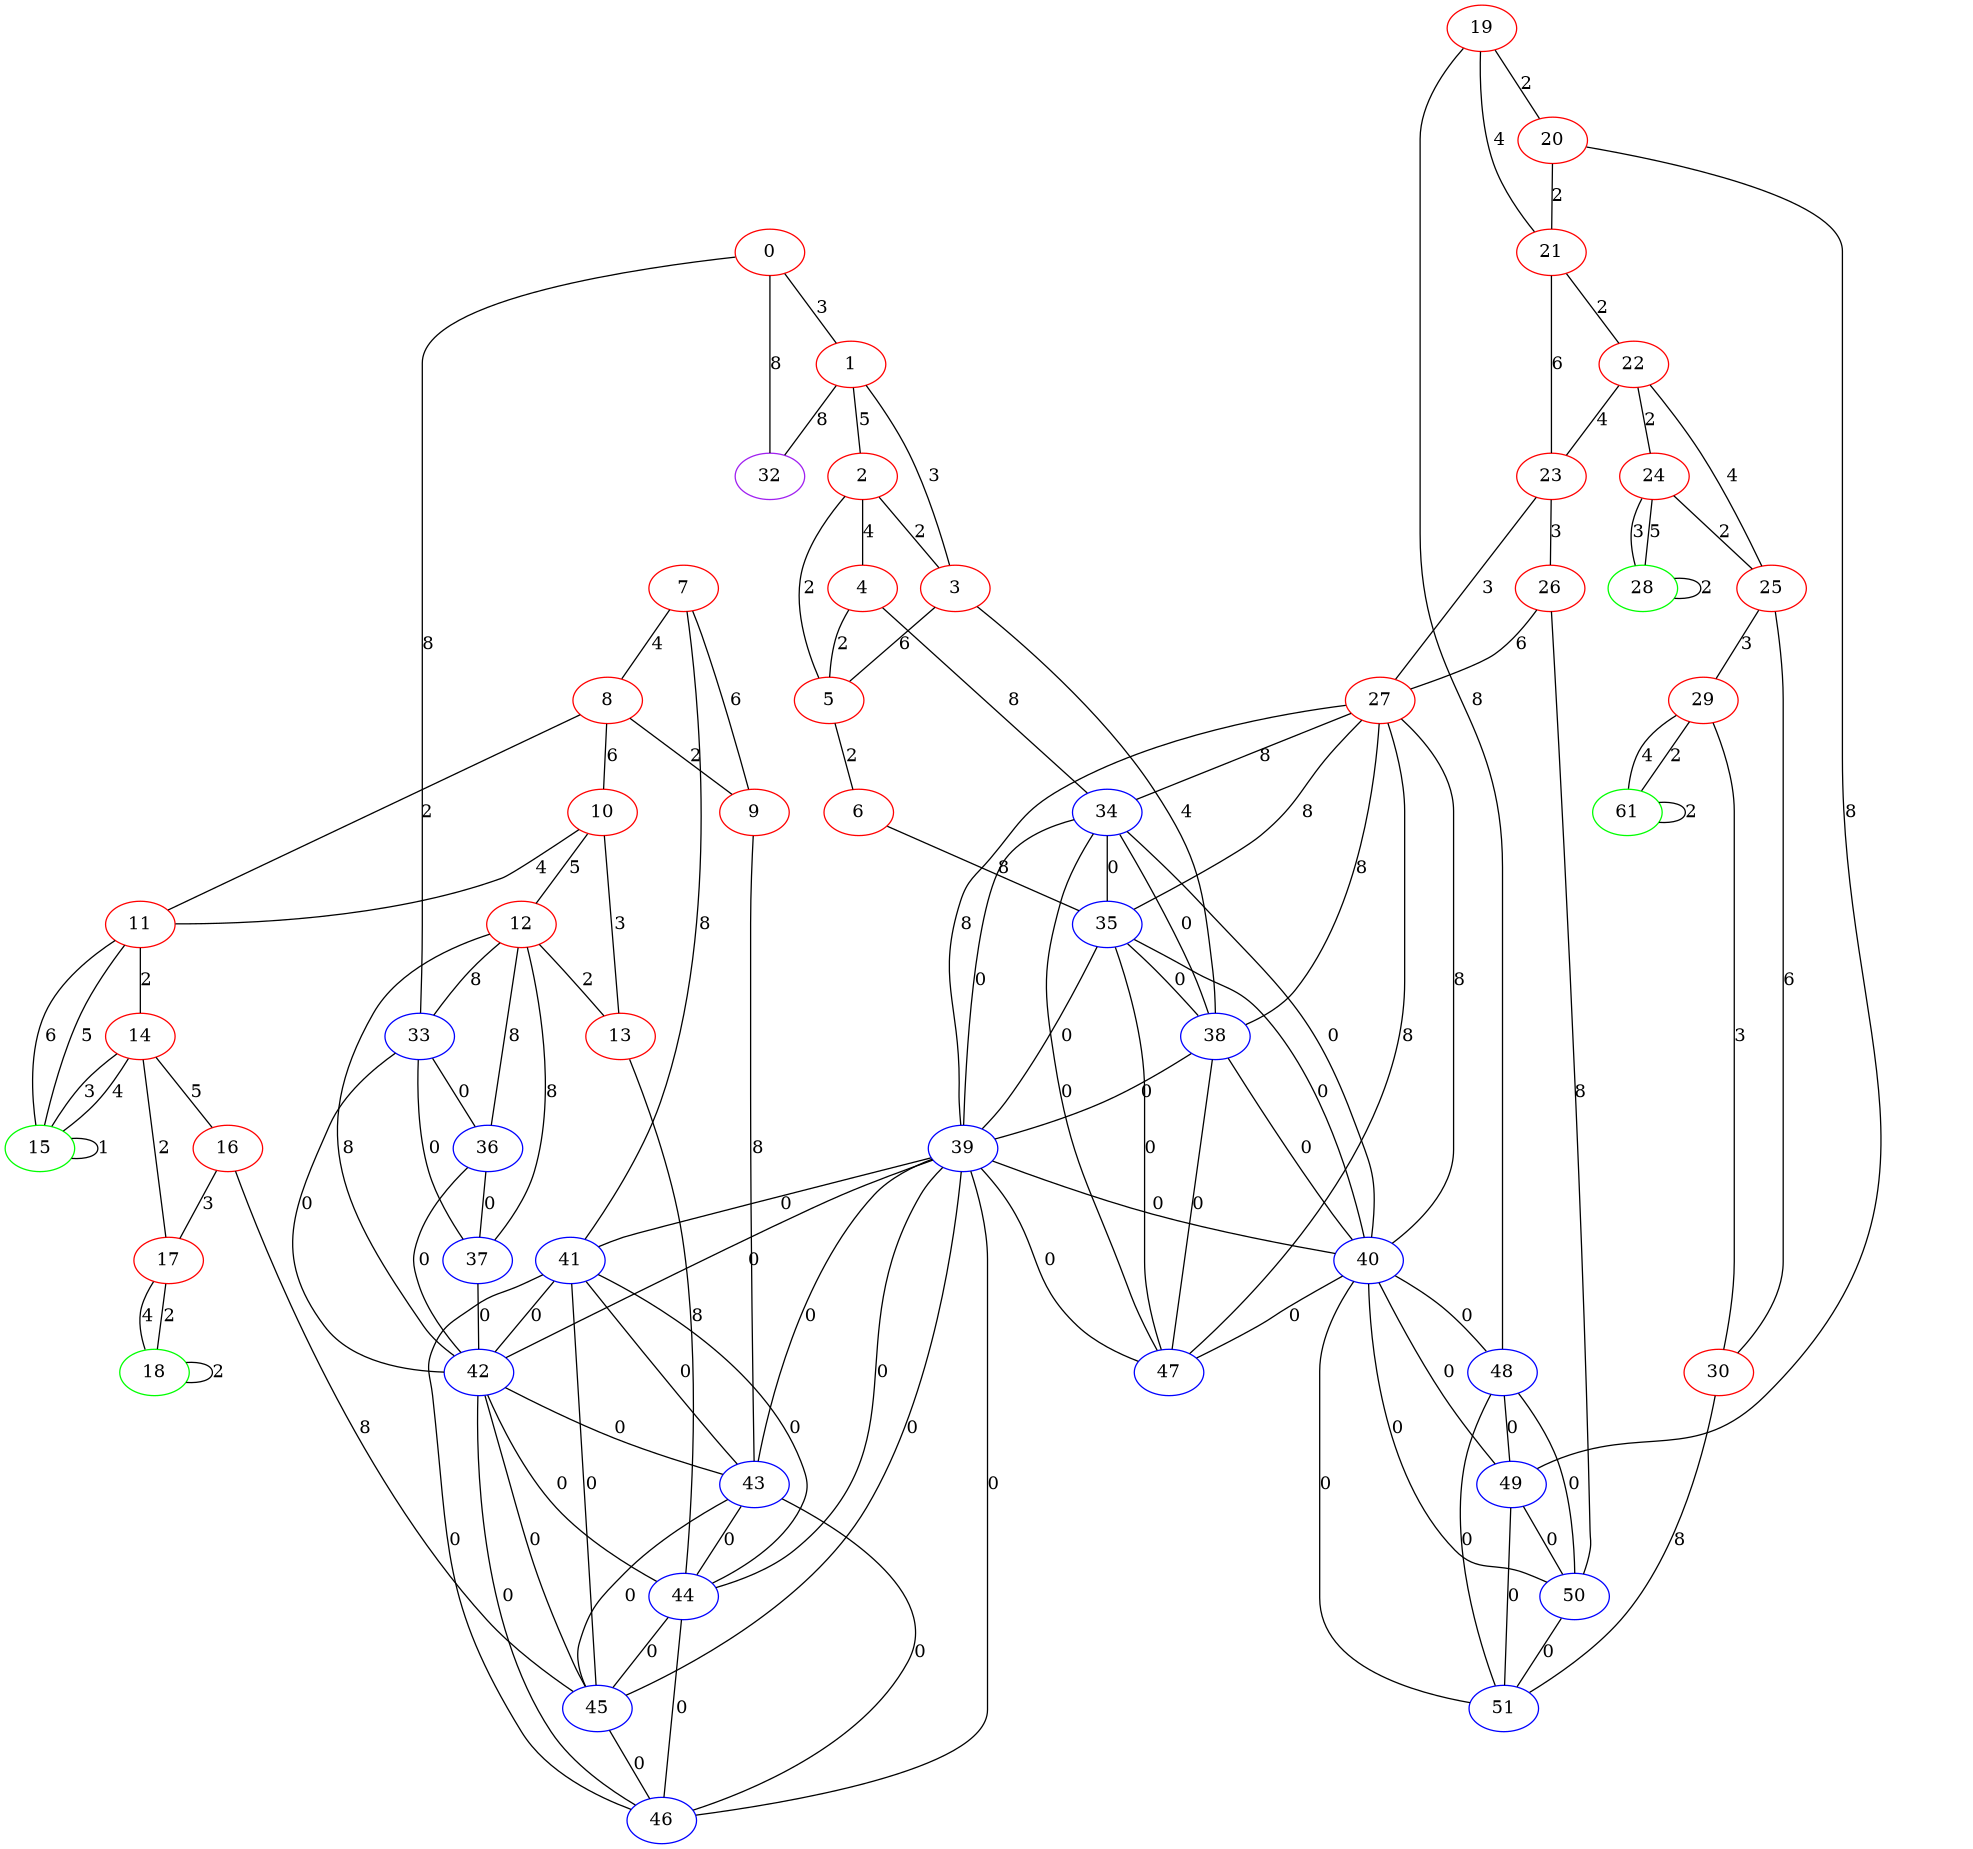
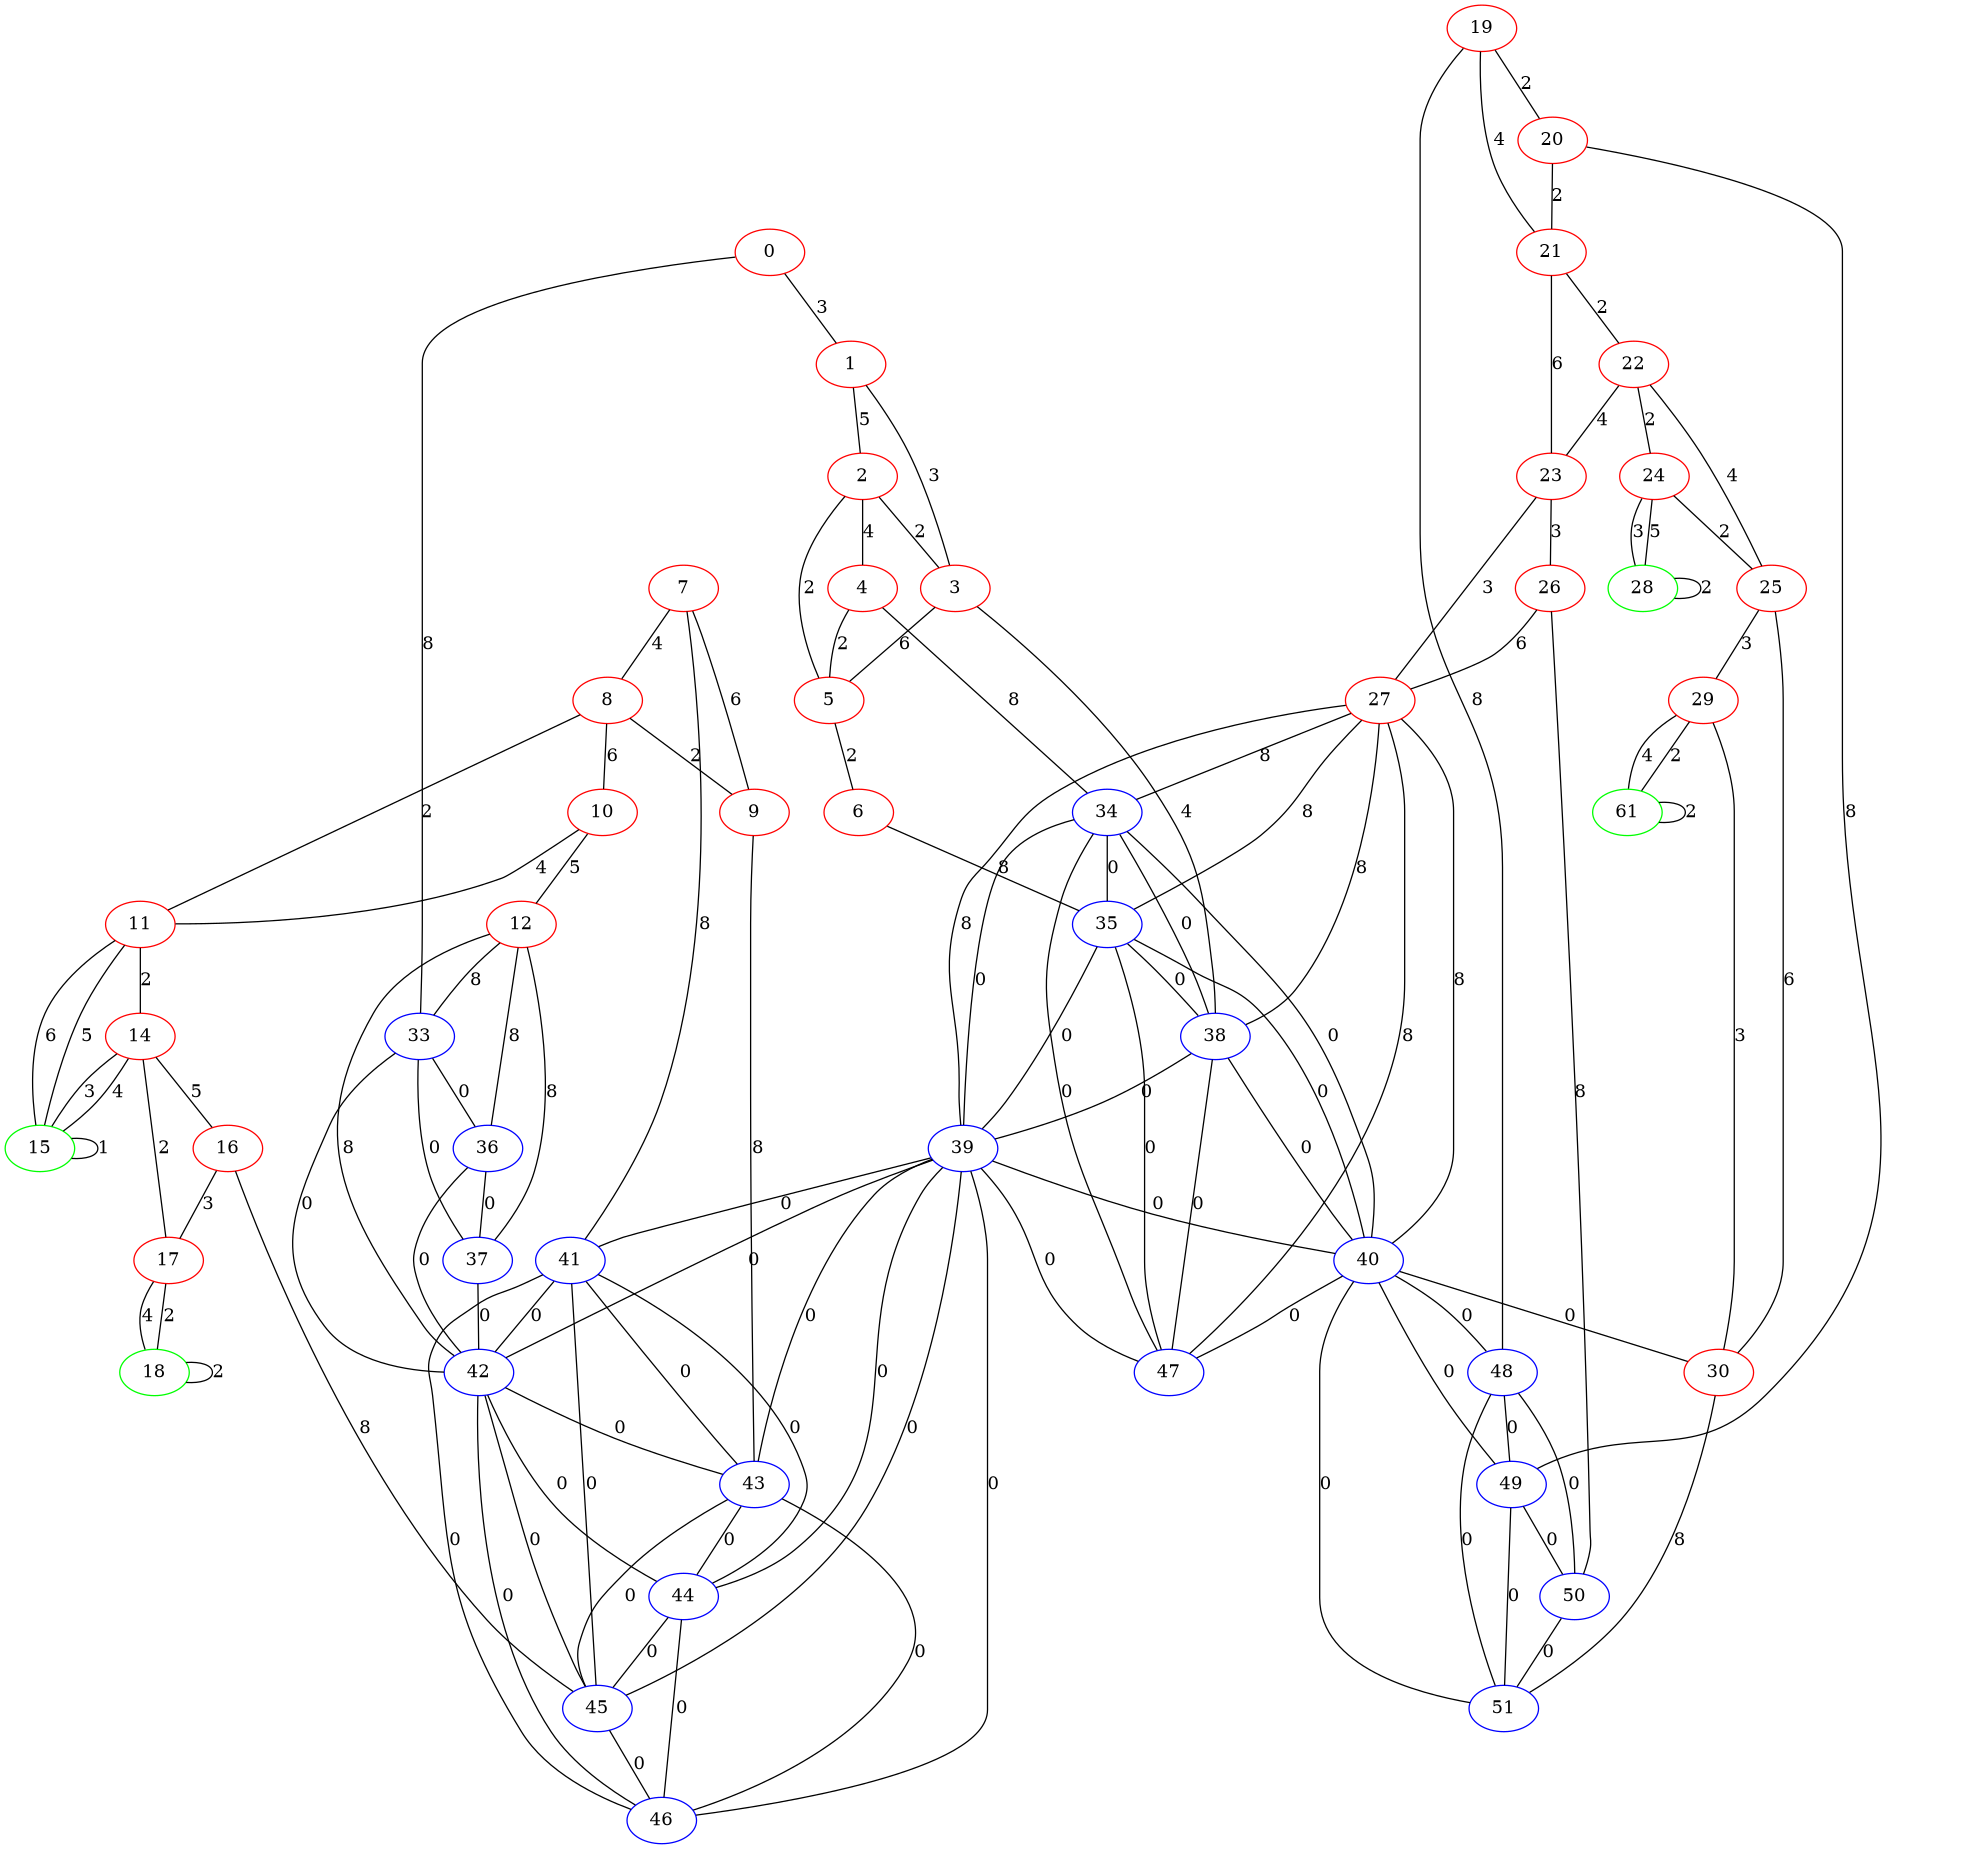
node "32": removed
node "13": removed
edge "40" -- "50": now "40" -- "30"
